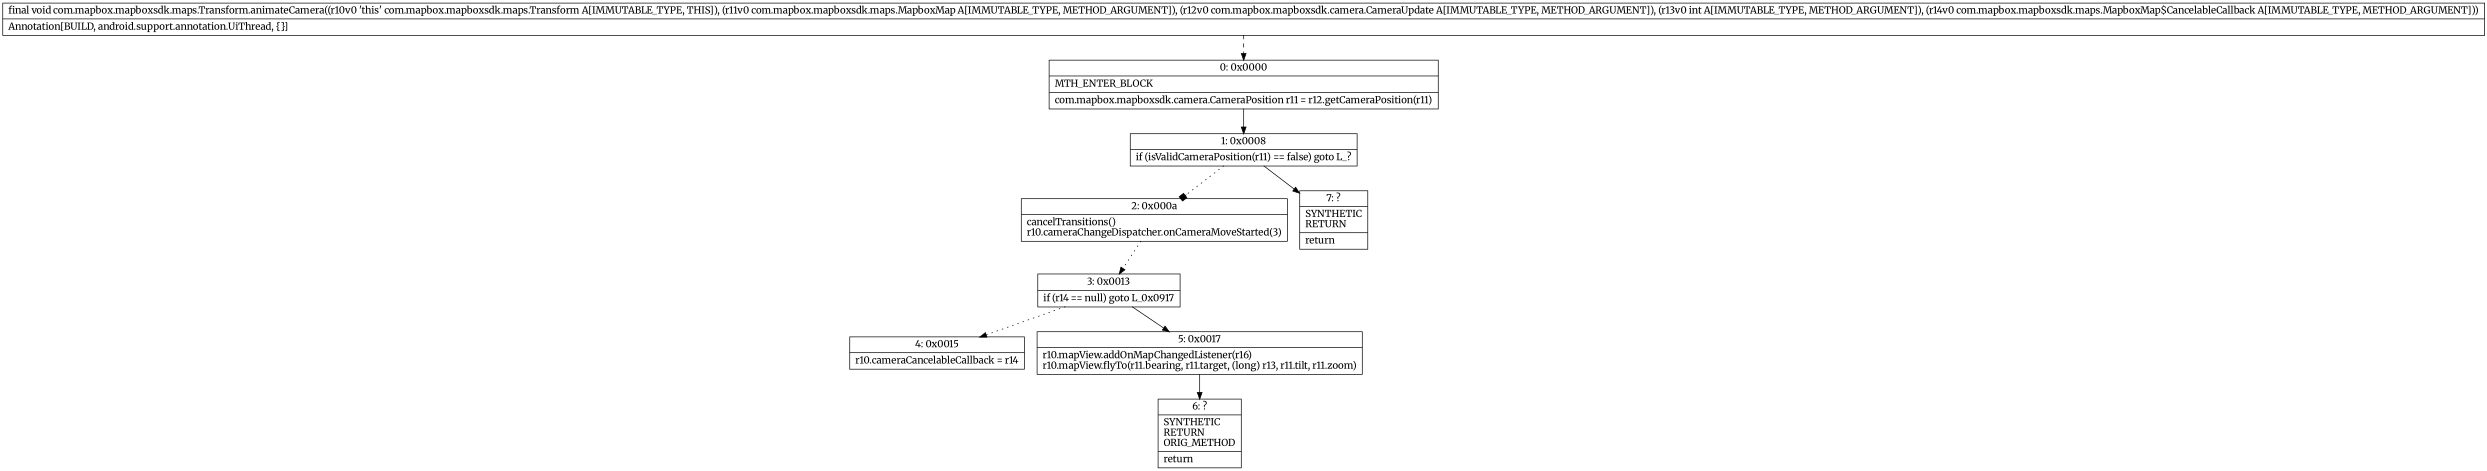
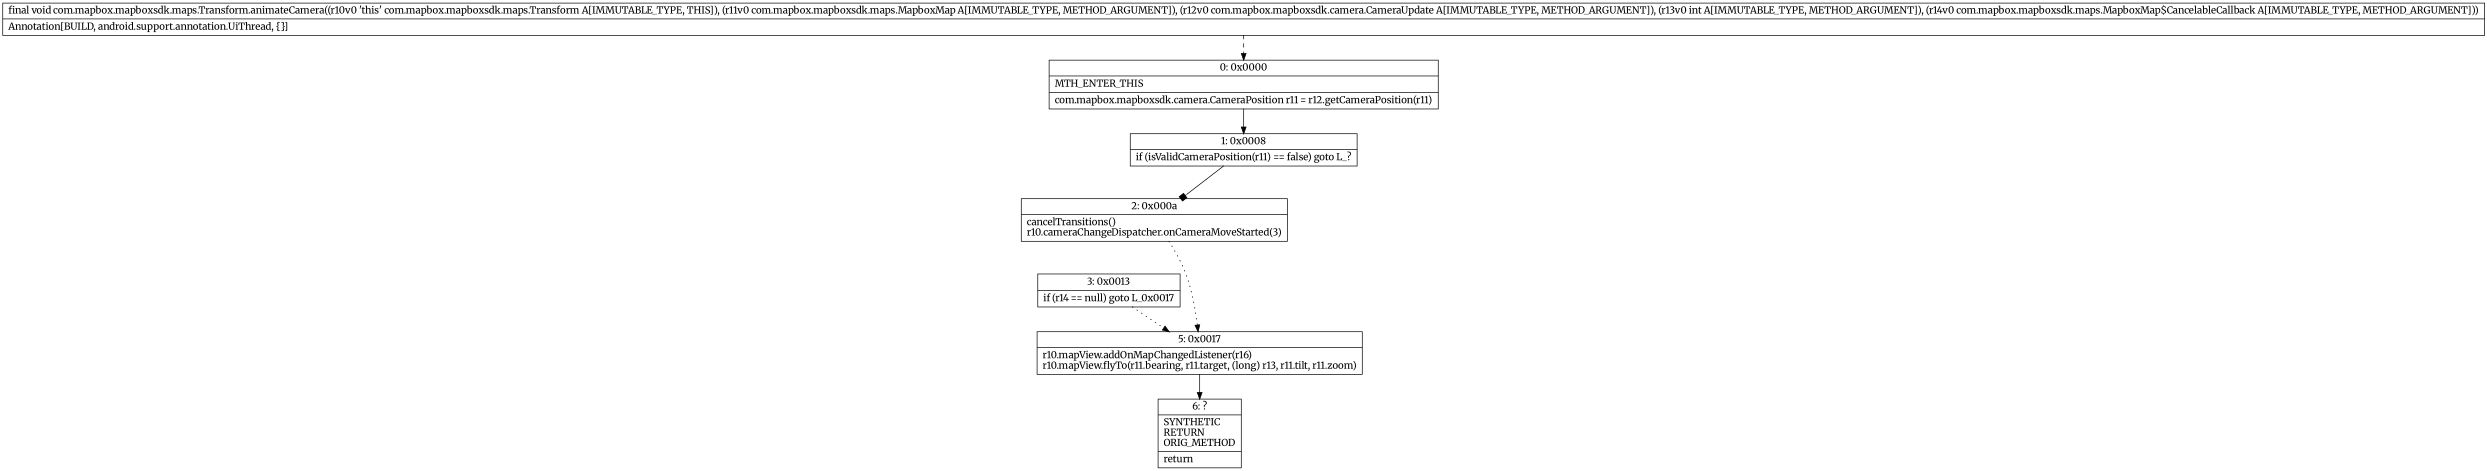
node "0: 0x0000": text "MTH_ENTER_BLOCK" -> "MTH_ENTER_THIS"
edge "1: 0x0008" -> "2: 0x000a": style dotted -> solid
node "7: ?": removed
edge "2: 0x000a" -> "3: 0x0013": now "2: 0x000a" -> "5: 0x0017"
node "3: 0x0013": text "if (r14 == null) goto L_0x0917" -> "if (r14 == null) goto L_0x0017"
edge "3: 0x0013" -> "5: 0x0017": style solid -> dotted
node "4: 0x0015": removed
